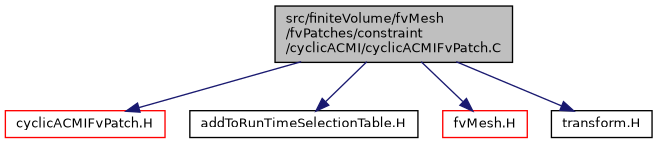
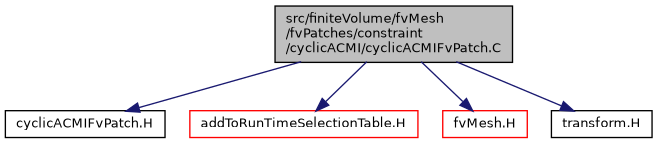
node "cyclicACMIFvPatch.H": color red -> black
node "addToRunTimeSelectionTable.H": color black -> red
